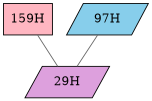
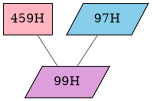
node "159H": label "159H" -> "459H"
node "29H": label "29H" -> "99H"
